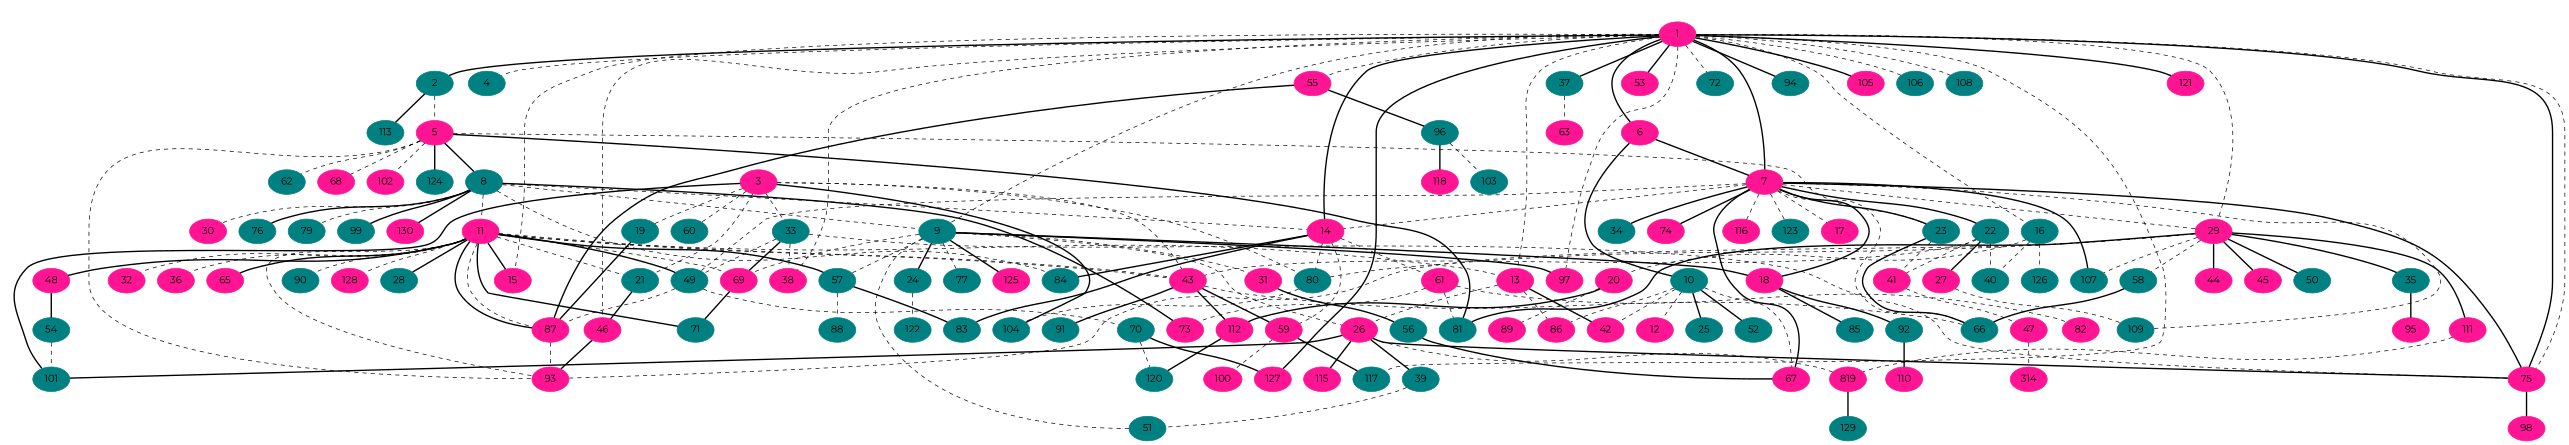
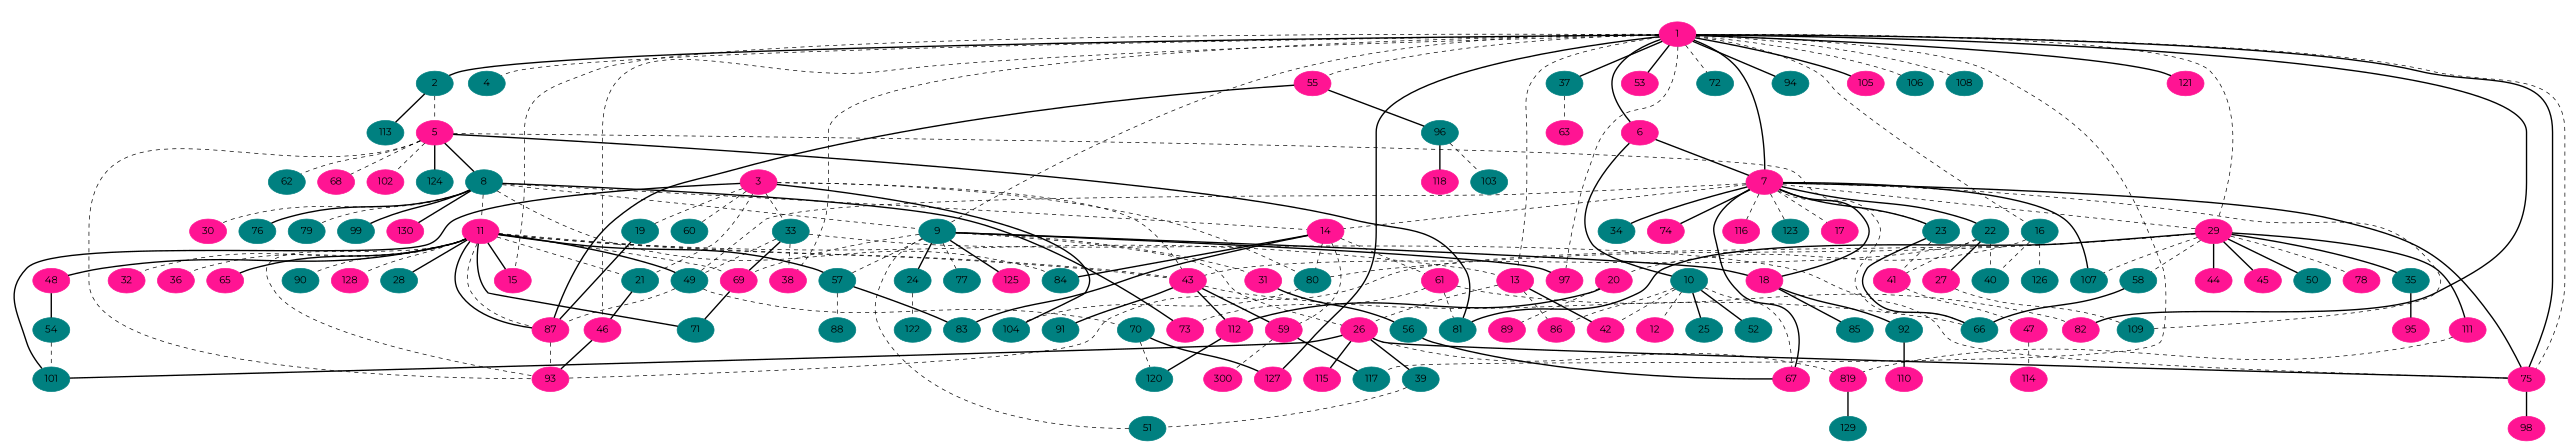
edge "1" -- "14": now "1" -- "82"
node "78": added
node "100": label "100" -> "300"
node "314": label "314" -> "114"
